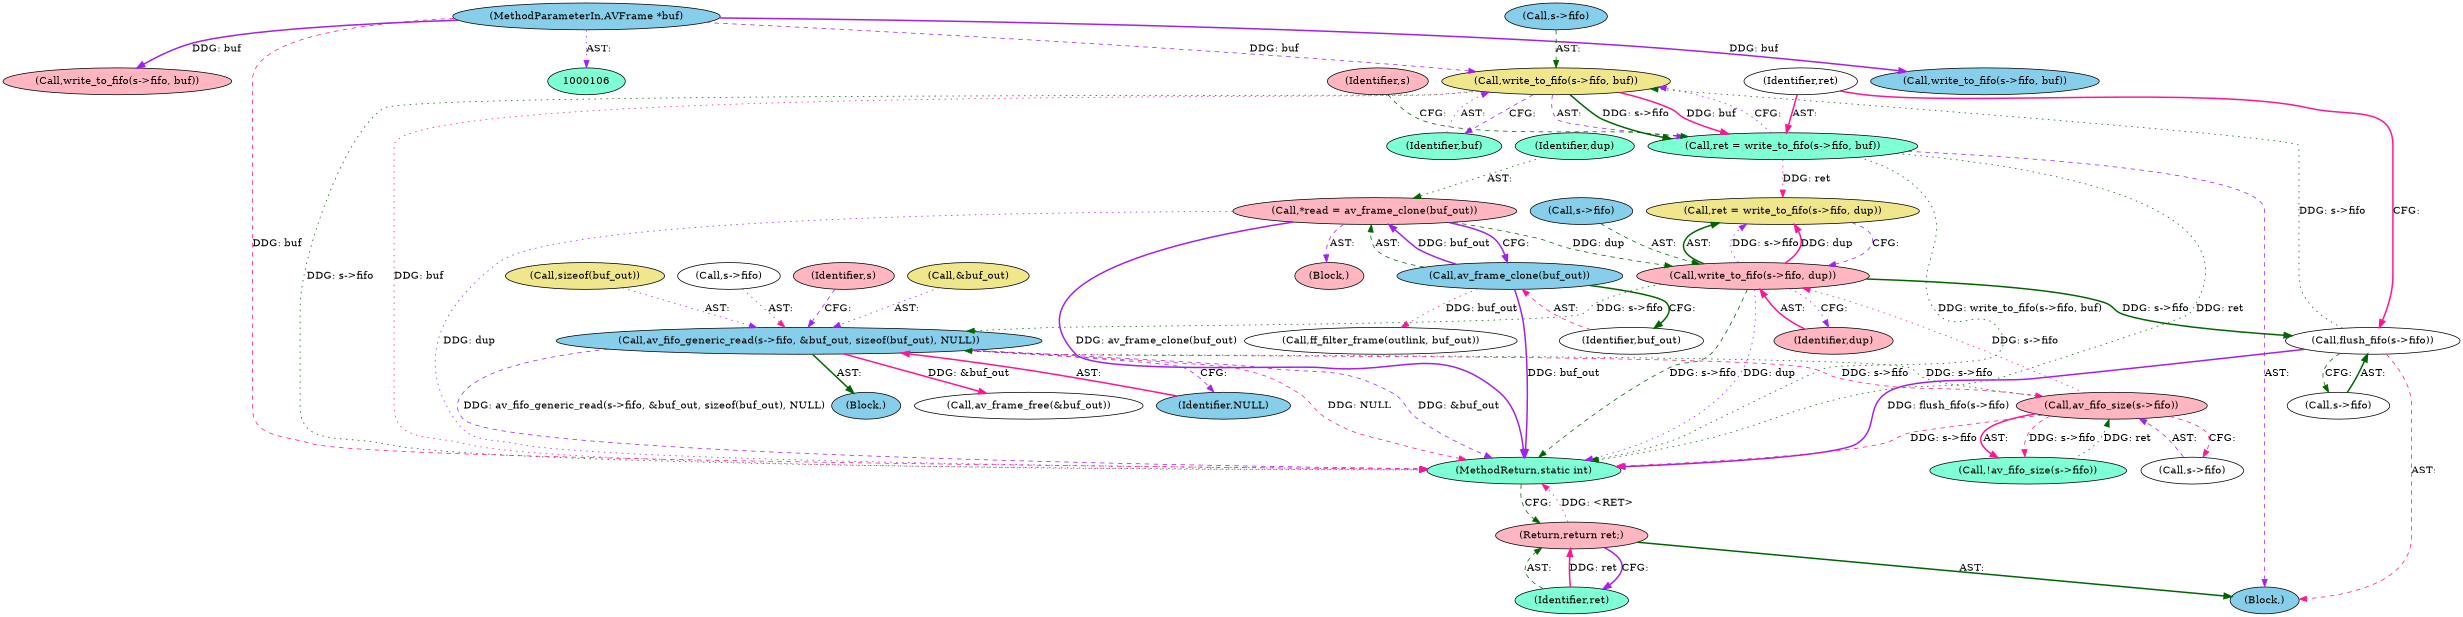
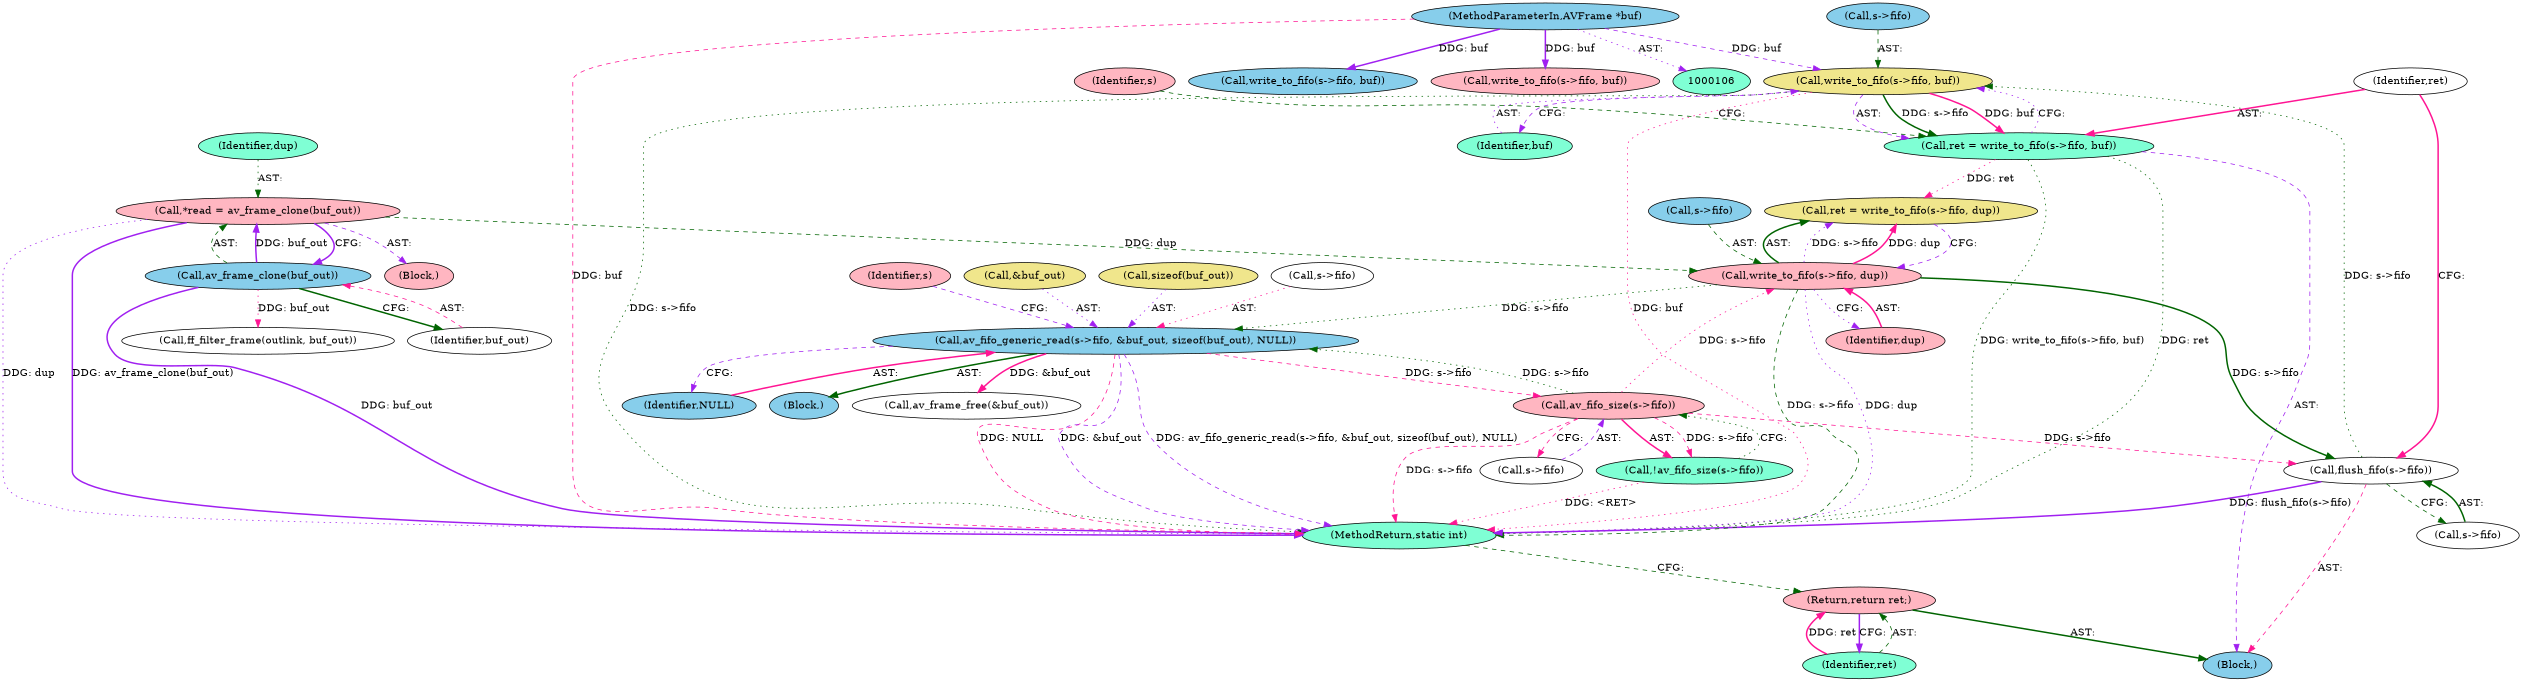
edge "(Call,av_fifo_size(s->fifo))" -> "(Call,flush_fifo(s->fifo))": added, label "DDG: s->fifo"
edge "(Call,!av_fifo_size(s->fifo))" -> "(Call,av_fifo_size(s->fifo))": label "DDG: ret" -> "CFG: "
edge "(Return,return ret;)" -> "(MethodReturn,static int)": now "(Call,!av_fifo_size(s->fifo))" -> "(MethodReturn,static int)"
